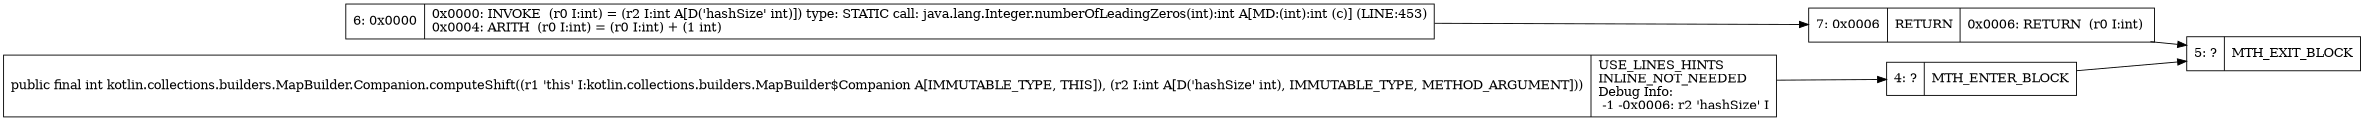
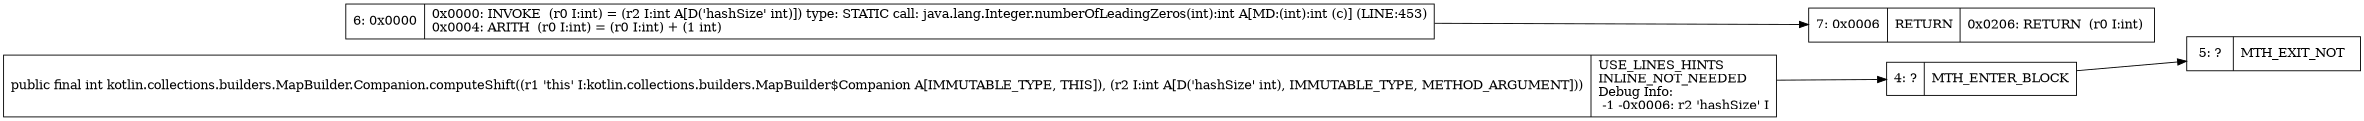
node "7: 0x0006": text "0x0006: RETURN  (r0 I:int)" -> "0x0206: RETURN  (r0 I:int)"
edge "7: 0x0006" -> "5: ?": removed
node "5: ?": text "MTH_EXIT_BLOCK" -> "MTH_EXIT_NOT"
